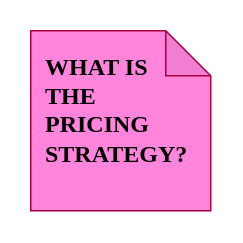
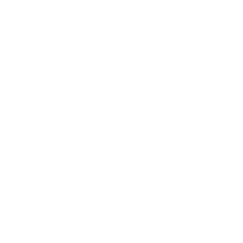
node "WHAT IS THE PRICING STRATEGY?": removed
